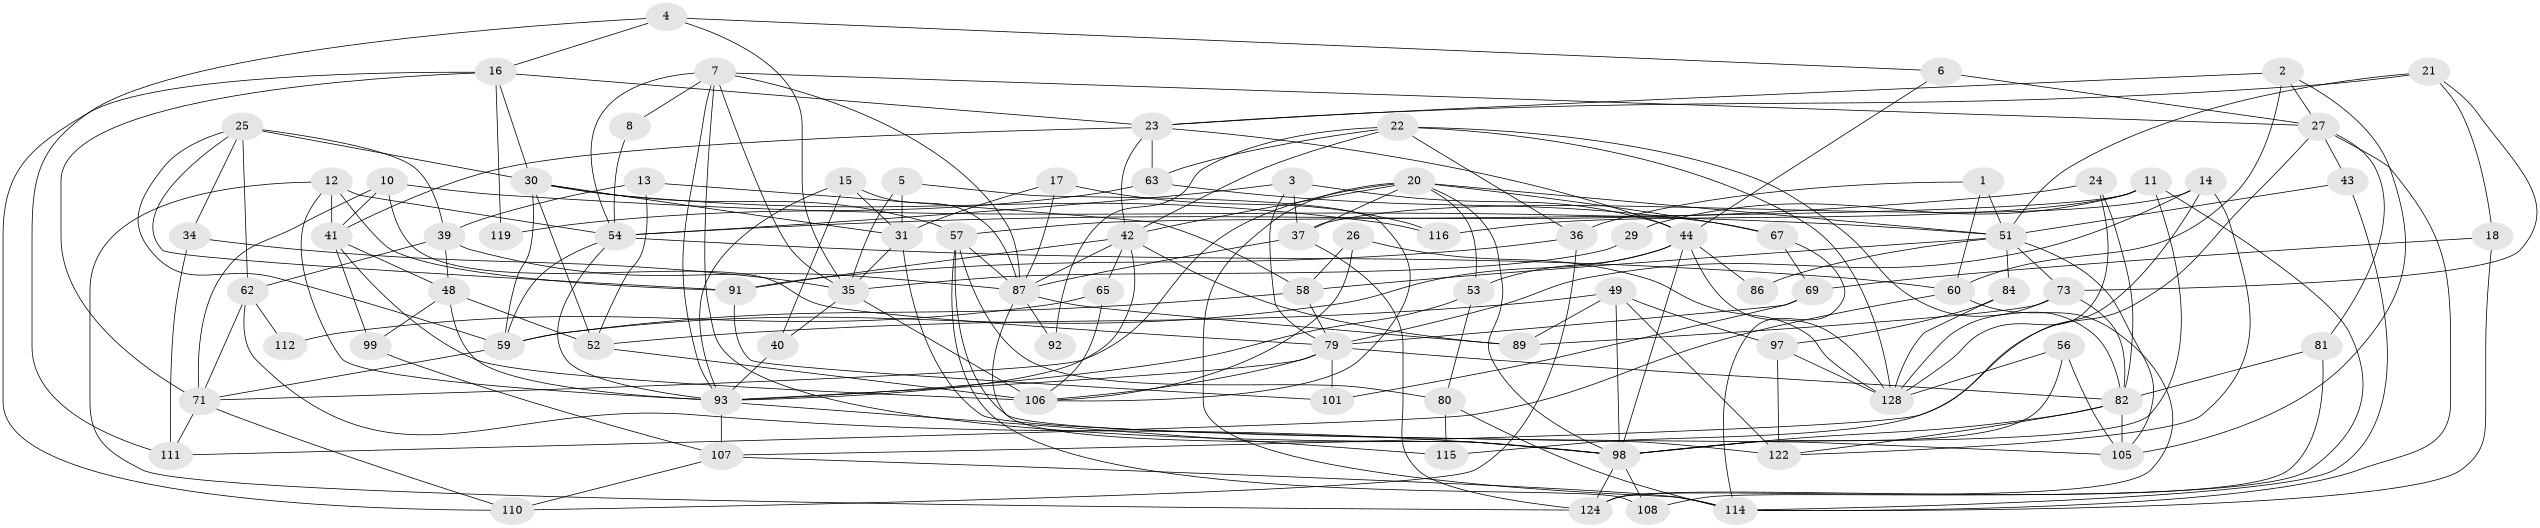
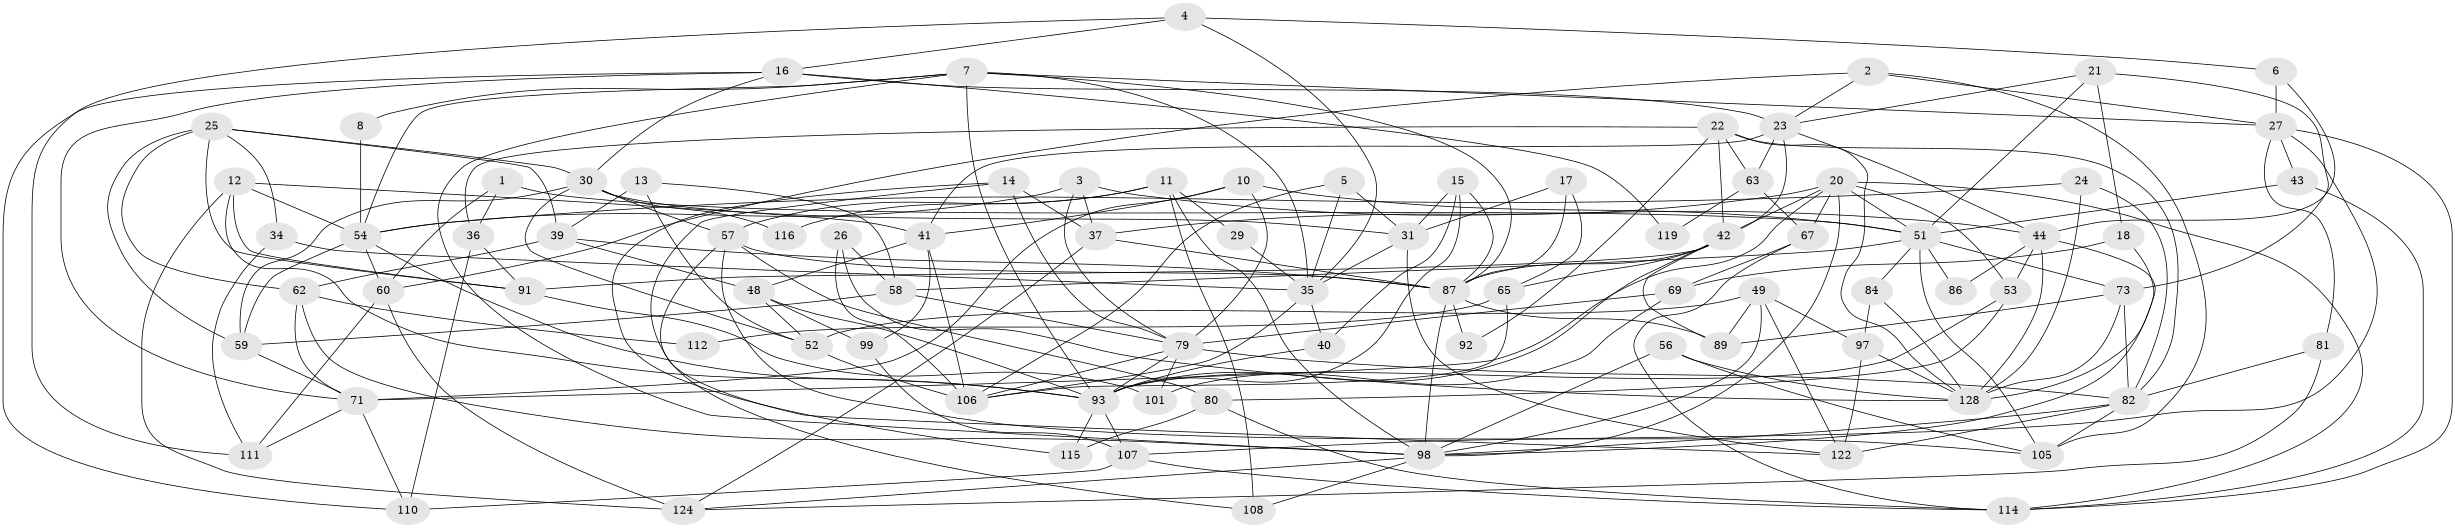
edge "17" -- "116": now "17" -- "65"
edge "44" -- "59": removed
edge "18" -- "114": now "18" -- "128"
